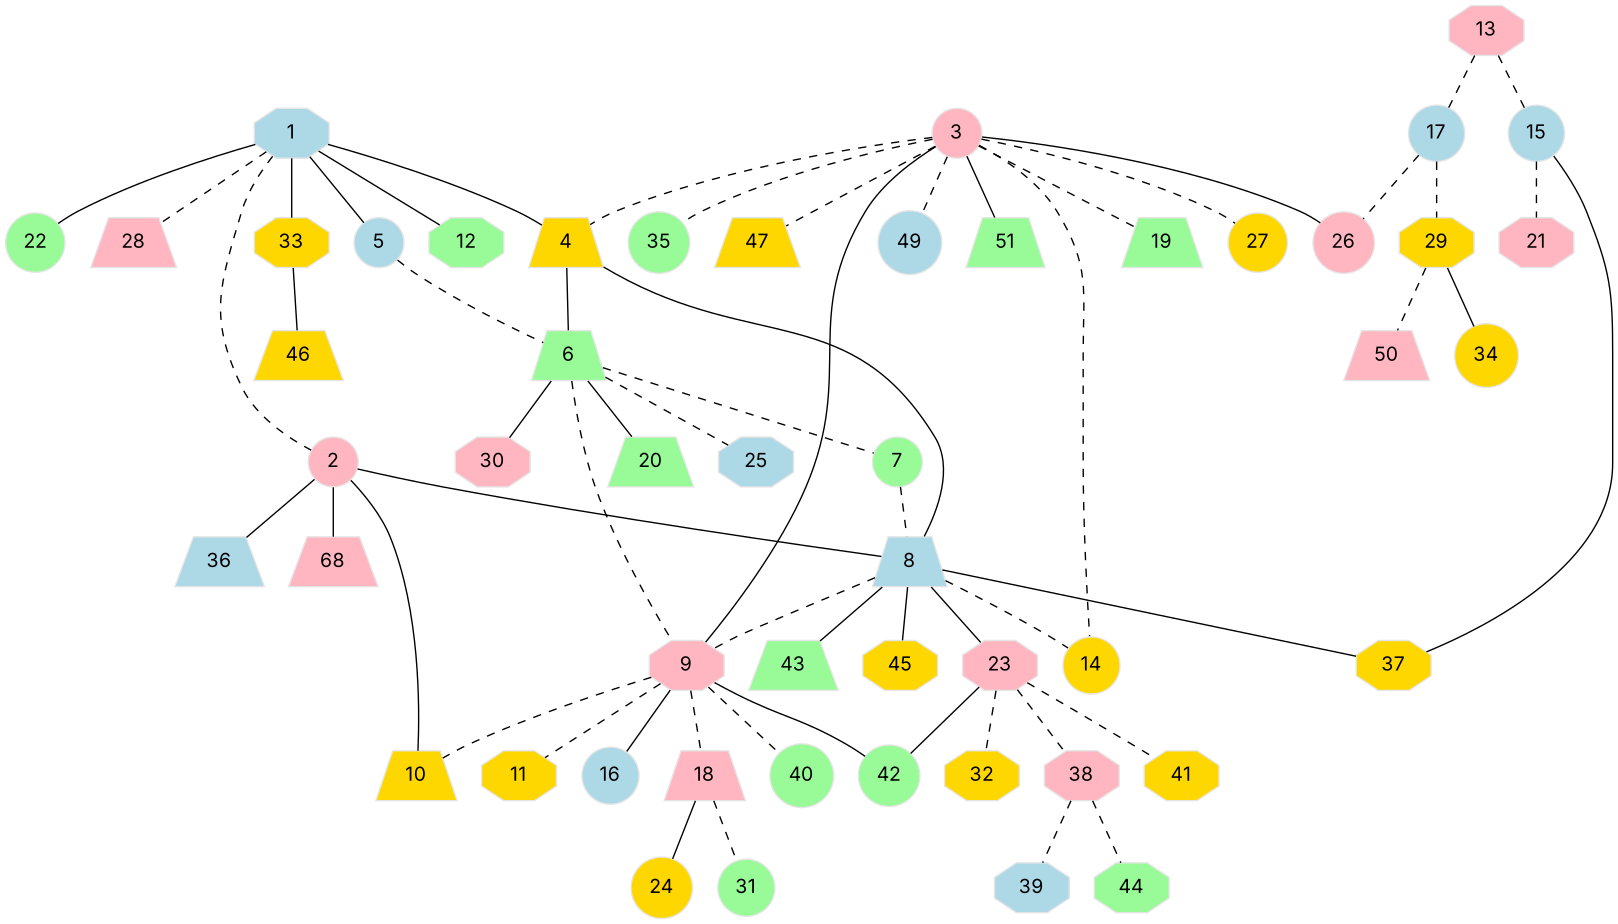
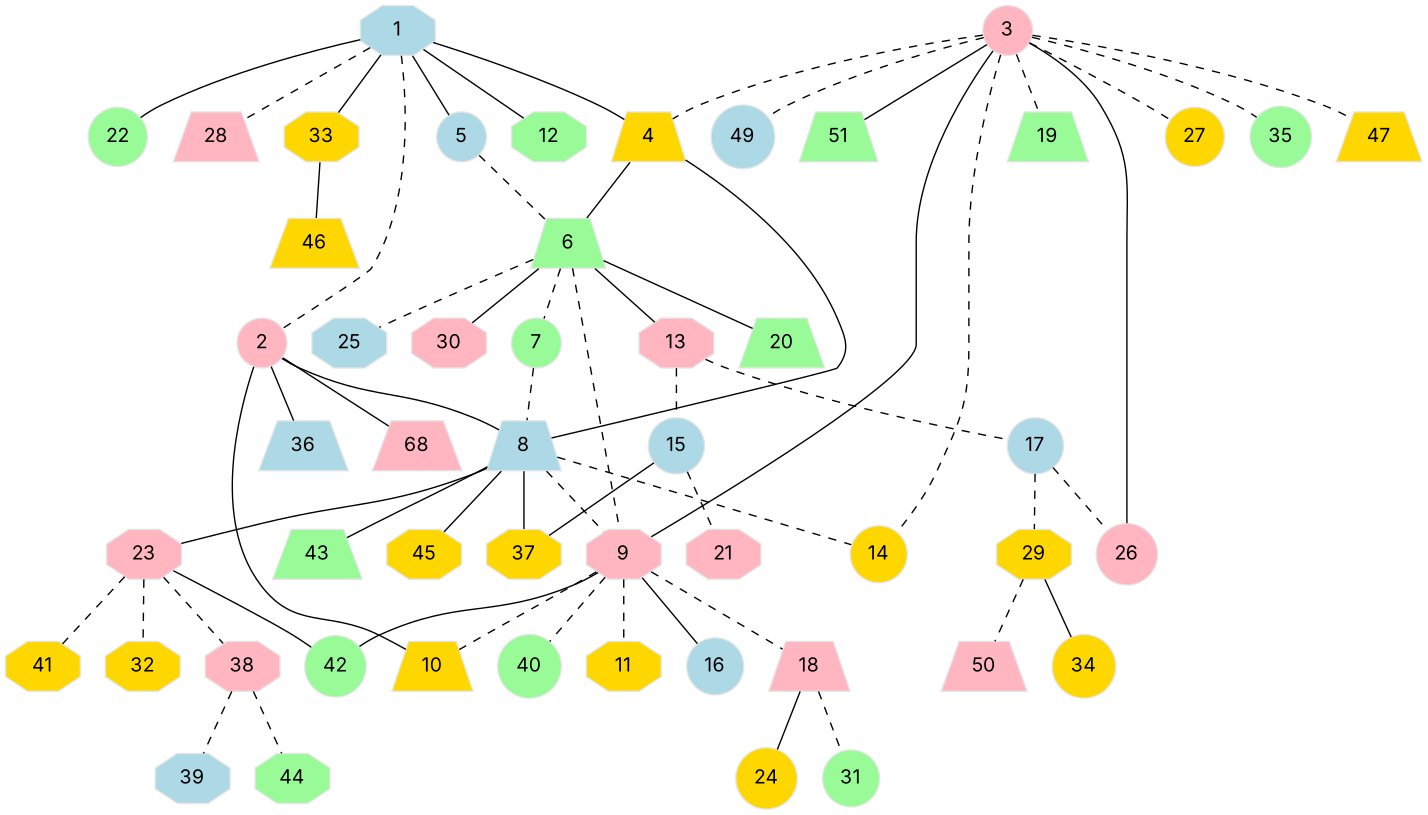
edge "6" -- "13": added
